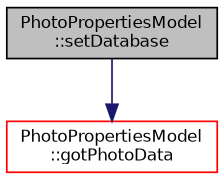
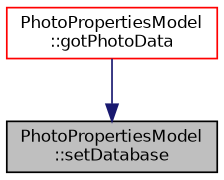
edge "PhotoPropertiesModel ::setDatabase" -> "PhotoPropertiesModel ::gotPhotoData": reversed
